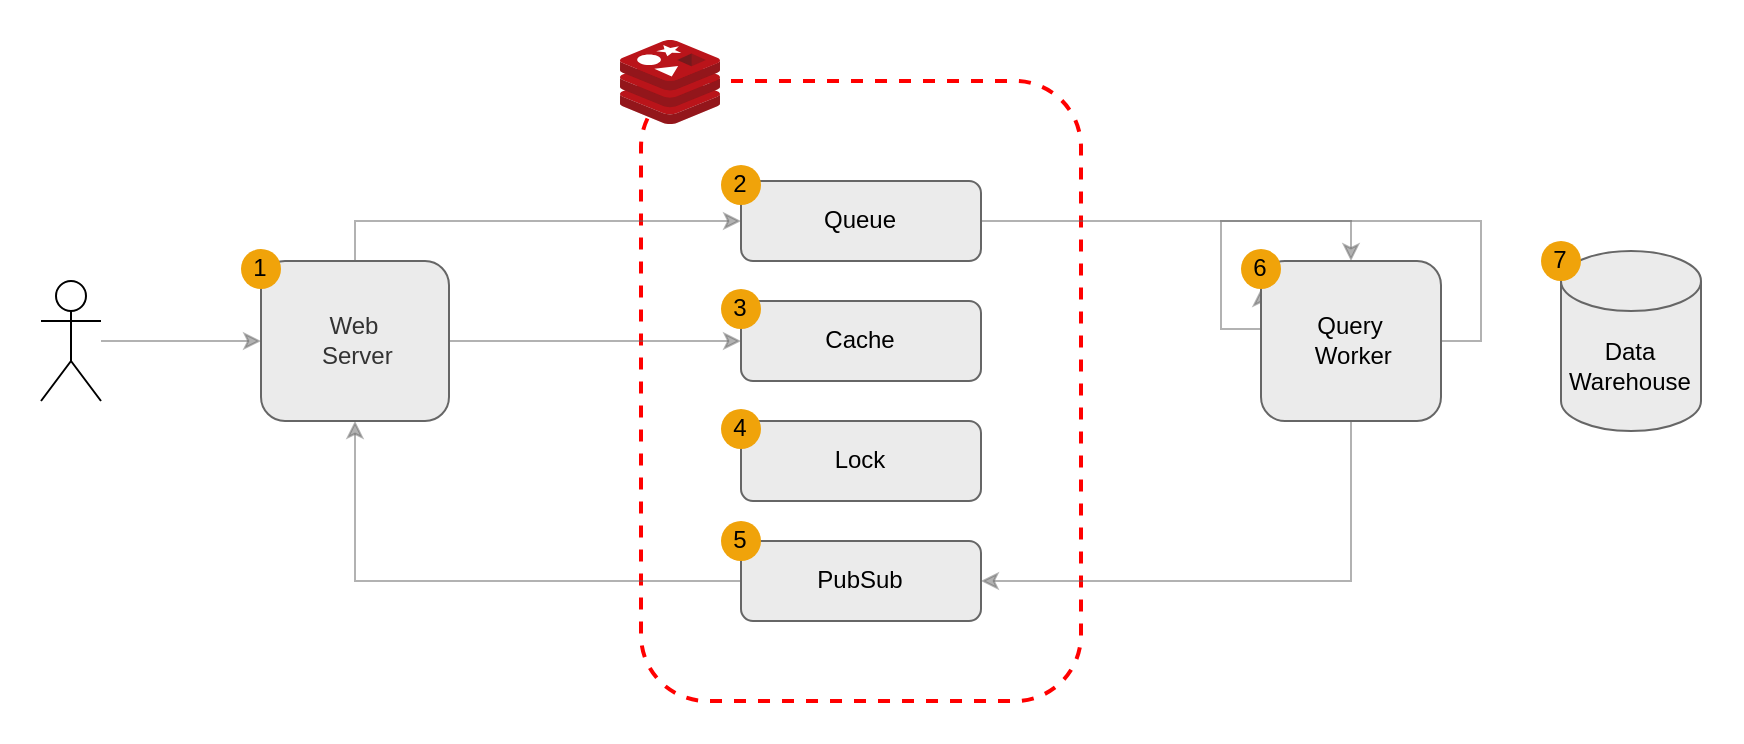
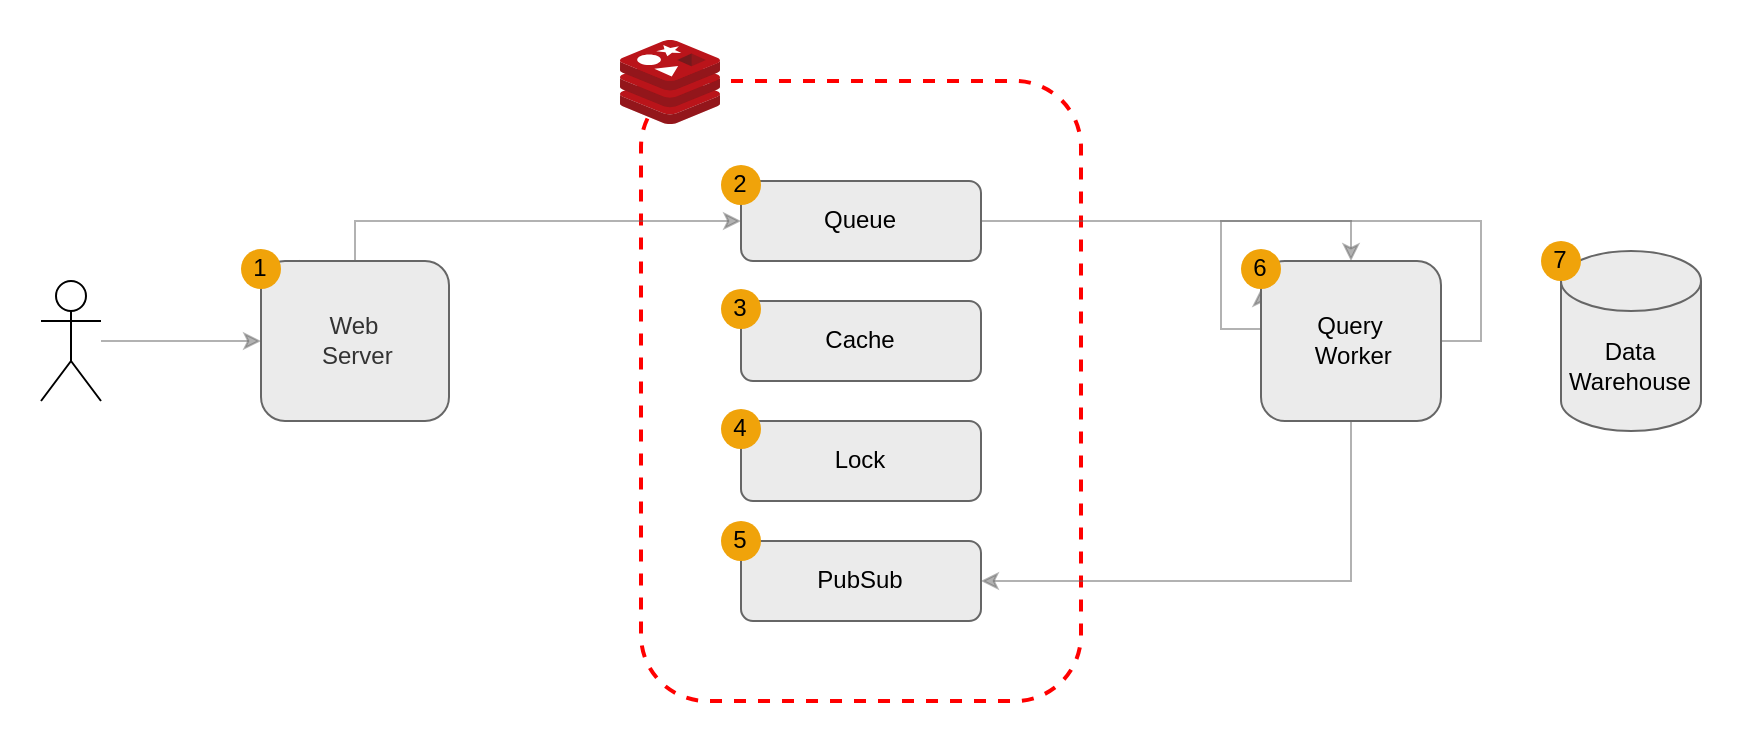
edge "Web Server" -> "Cache": now "Web Server" -> "1"
edge "PubSub" -> "Web Server": removed
